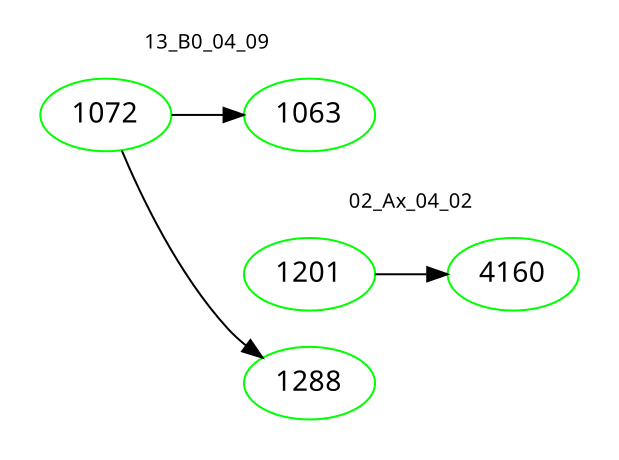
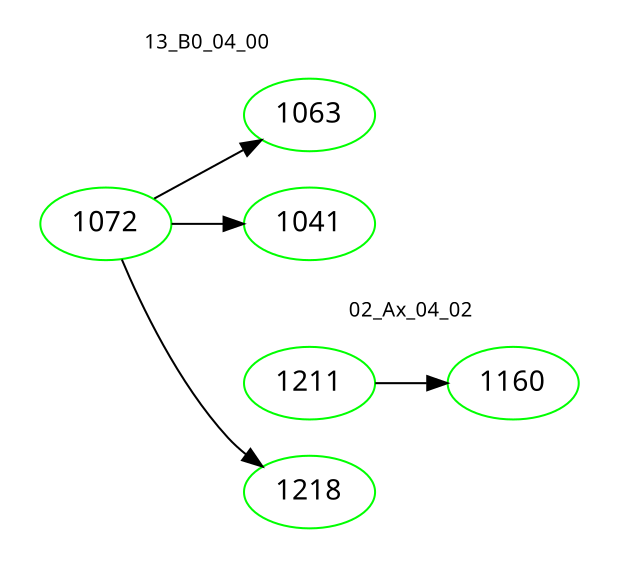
cluster "13_B0_04_09": label "13_B0_04_09" -> "13_B0_04_00"
node "1041": added
node "1201": label "1201" -> "1211"
node "4160": label "4160" -> "1160"
node "1288": label "1288" -> "1218"
